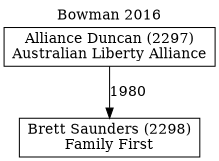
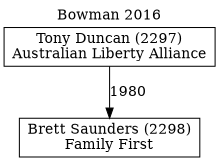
node "Alliance Duncan (2297) Australian Liberty Alliance": label "Alliance Duncan (2297) Australian Liberty Alliance" -> "Tony Duncan (2297) Australian Liberty Alliance"
